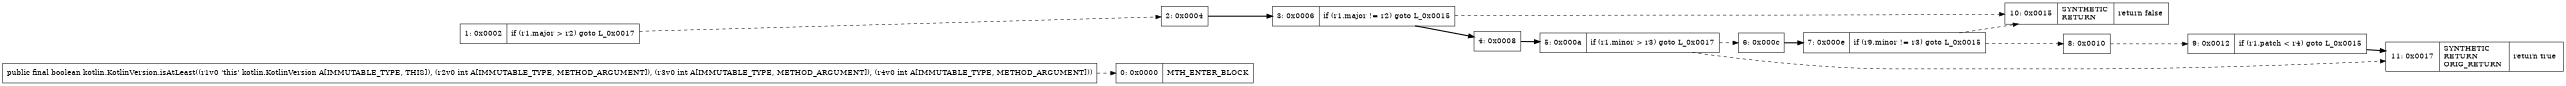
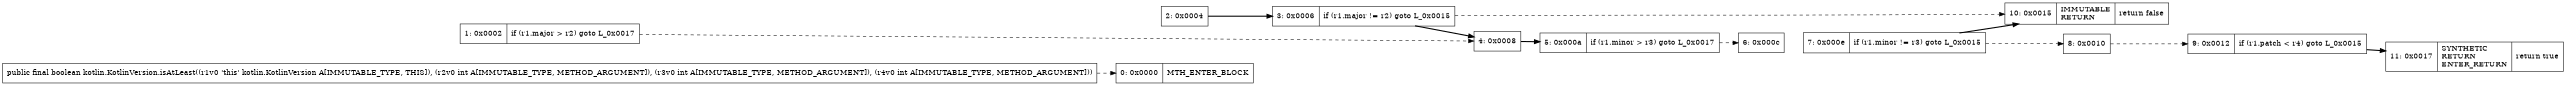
node "10: 0x0015": text "SYNTHETIC" -> "IMMUTABLE"
edge "1: 0x0002" -> "2: 0x0004": now "1: 0x0002" -> "4: 0x0008"
edge "7: 0x000e" -> "10: 0x0015": style dashed -> bold
edge "6: 0x000c" -> "7: 0x000e": removed
node "7: 0x000e": text "if (r9.minor != r3) goto L_0x0015" -> "if (r1.minor != r3) goto L_0x0015"
node "11: 0x0017": text "ORIG_RETURN" -> "ENTER_RETURN"
edge "5: 0x000a" -> "11: 0x0017": removed
